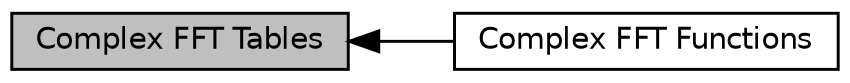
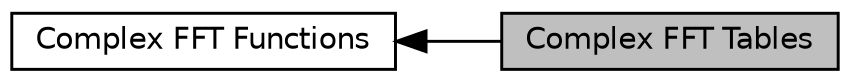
edge "Complex FFT Functions" -> "Complex FFT Tables": reversed
